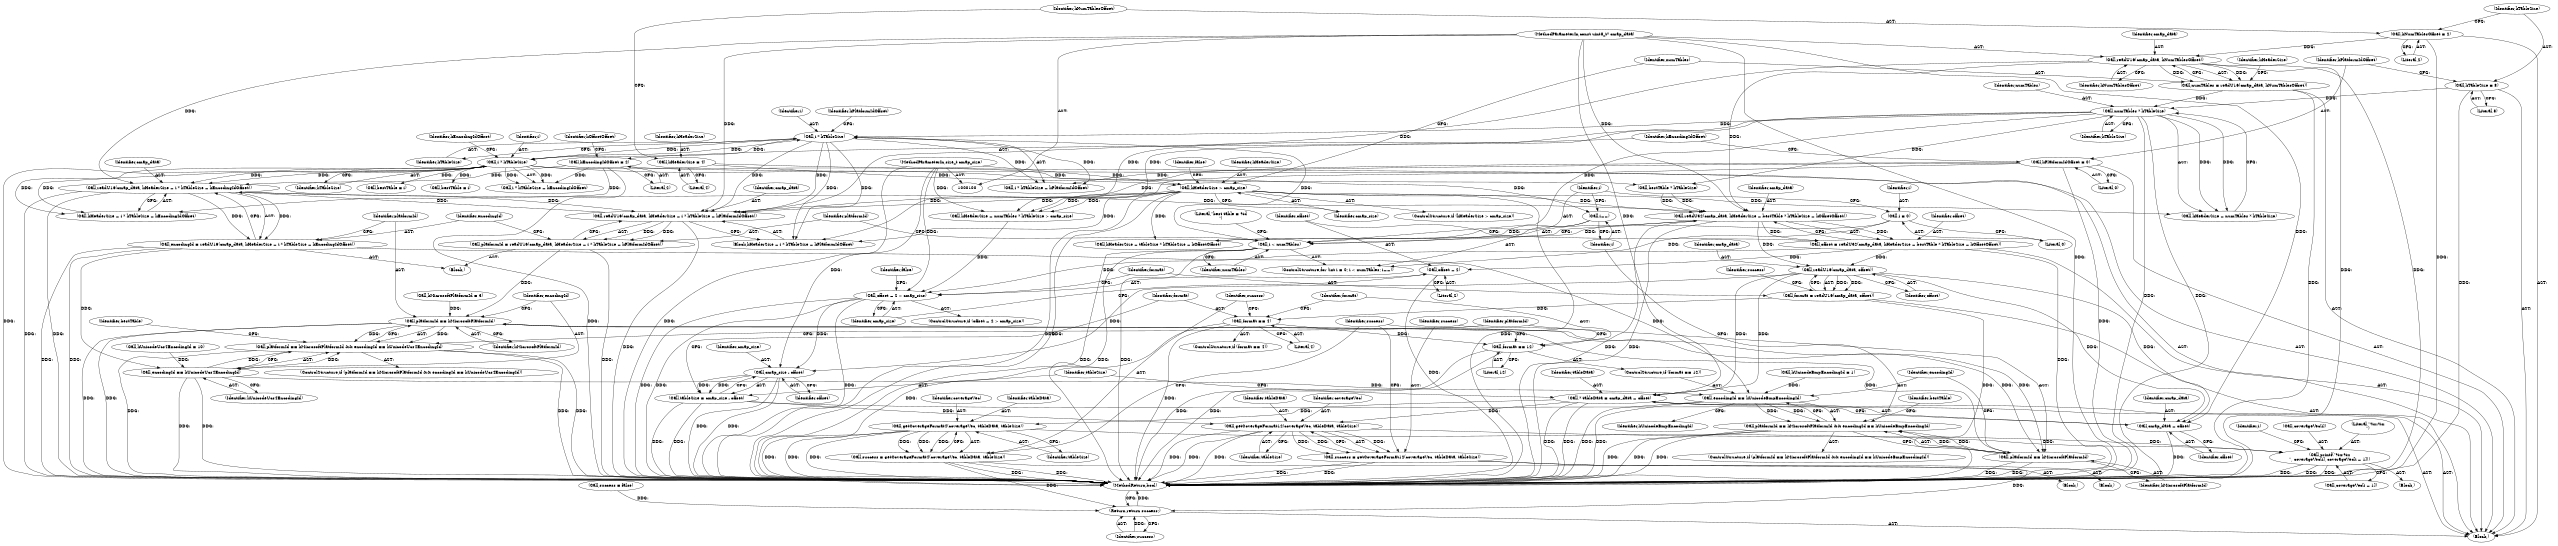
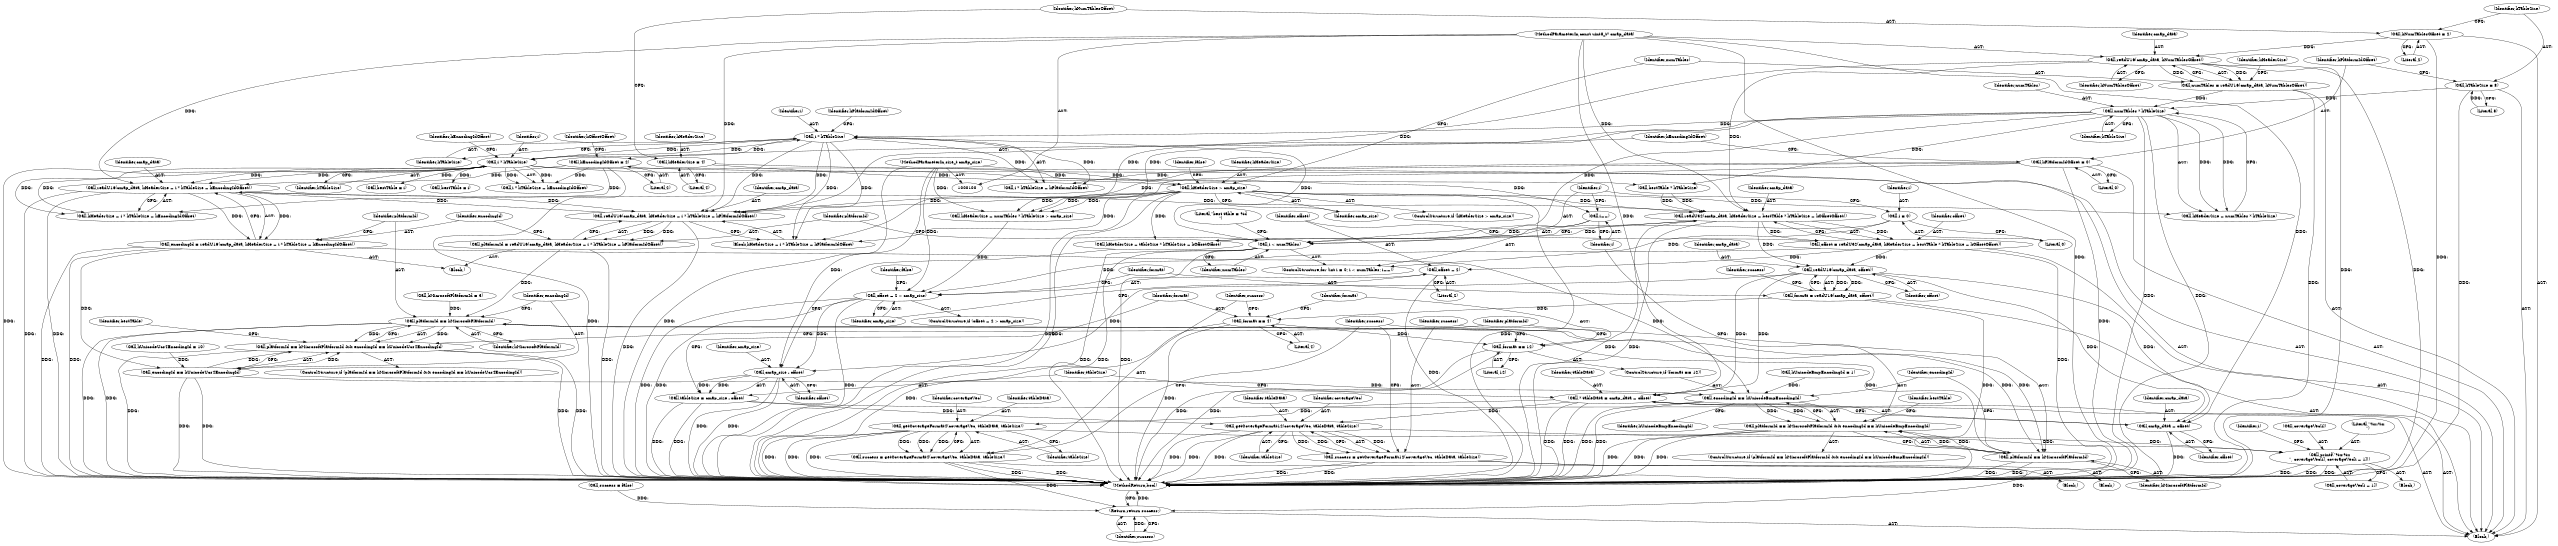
edge "(Literal,8)" -> "(Call,kTableSize = 8)": label "AST: " -> "DDG: "
node "(ControlStructure,if (format == 4))": removed
edge "(Call,tableSize = cmap_size - offset)" -> "(Call,cmap_size - offset)": now "(Call,kHeaderSize + tableSize * kTableSize + kOffsetOffset)" -> "(Call,cmap_size - offset)"
node "(Identifier,kUnicodeUcs4EncodingId)": removed
